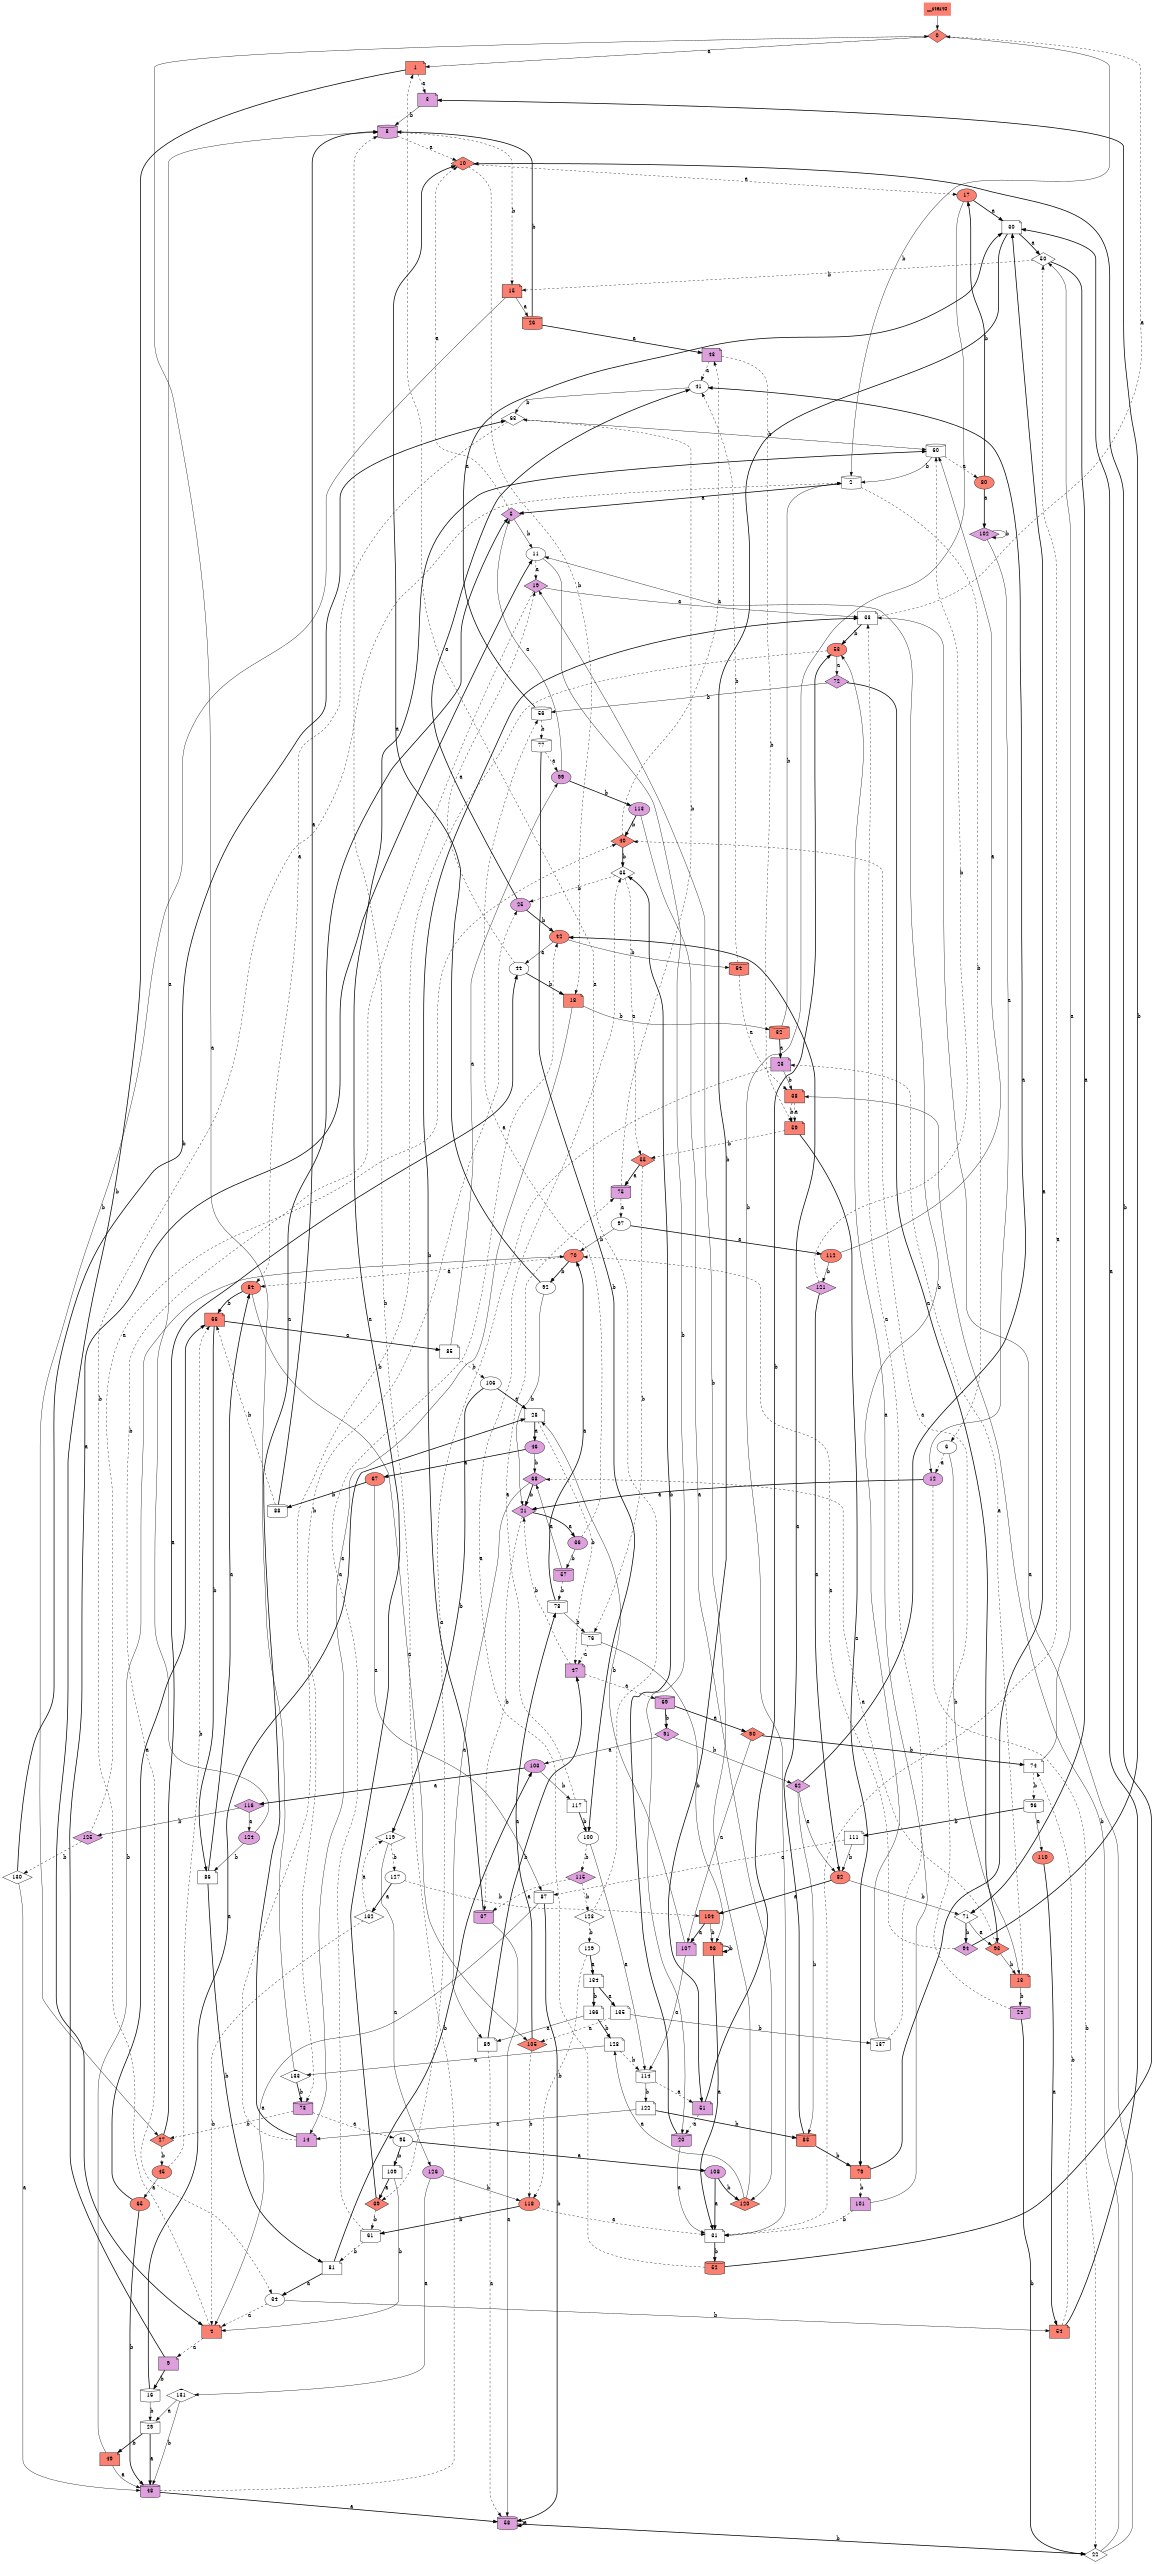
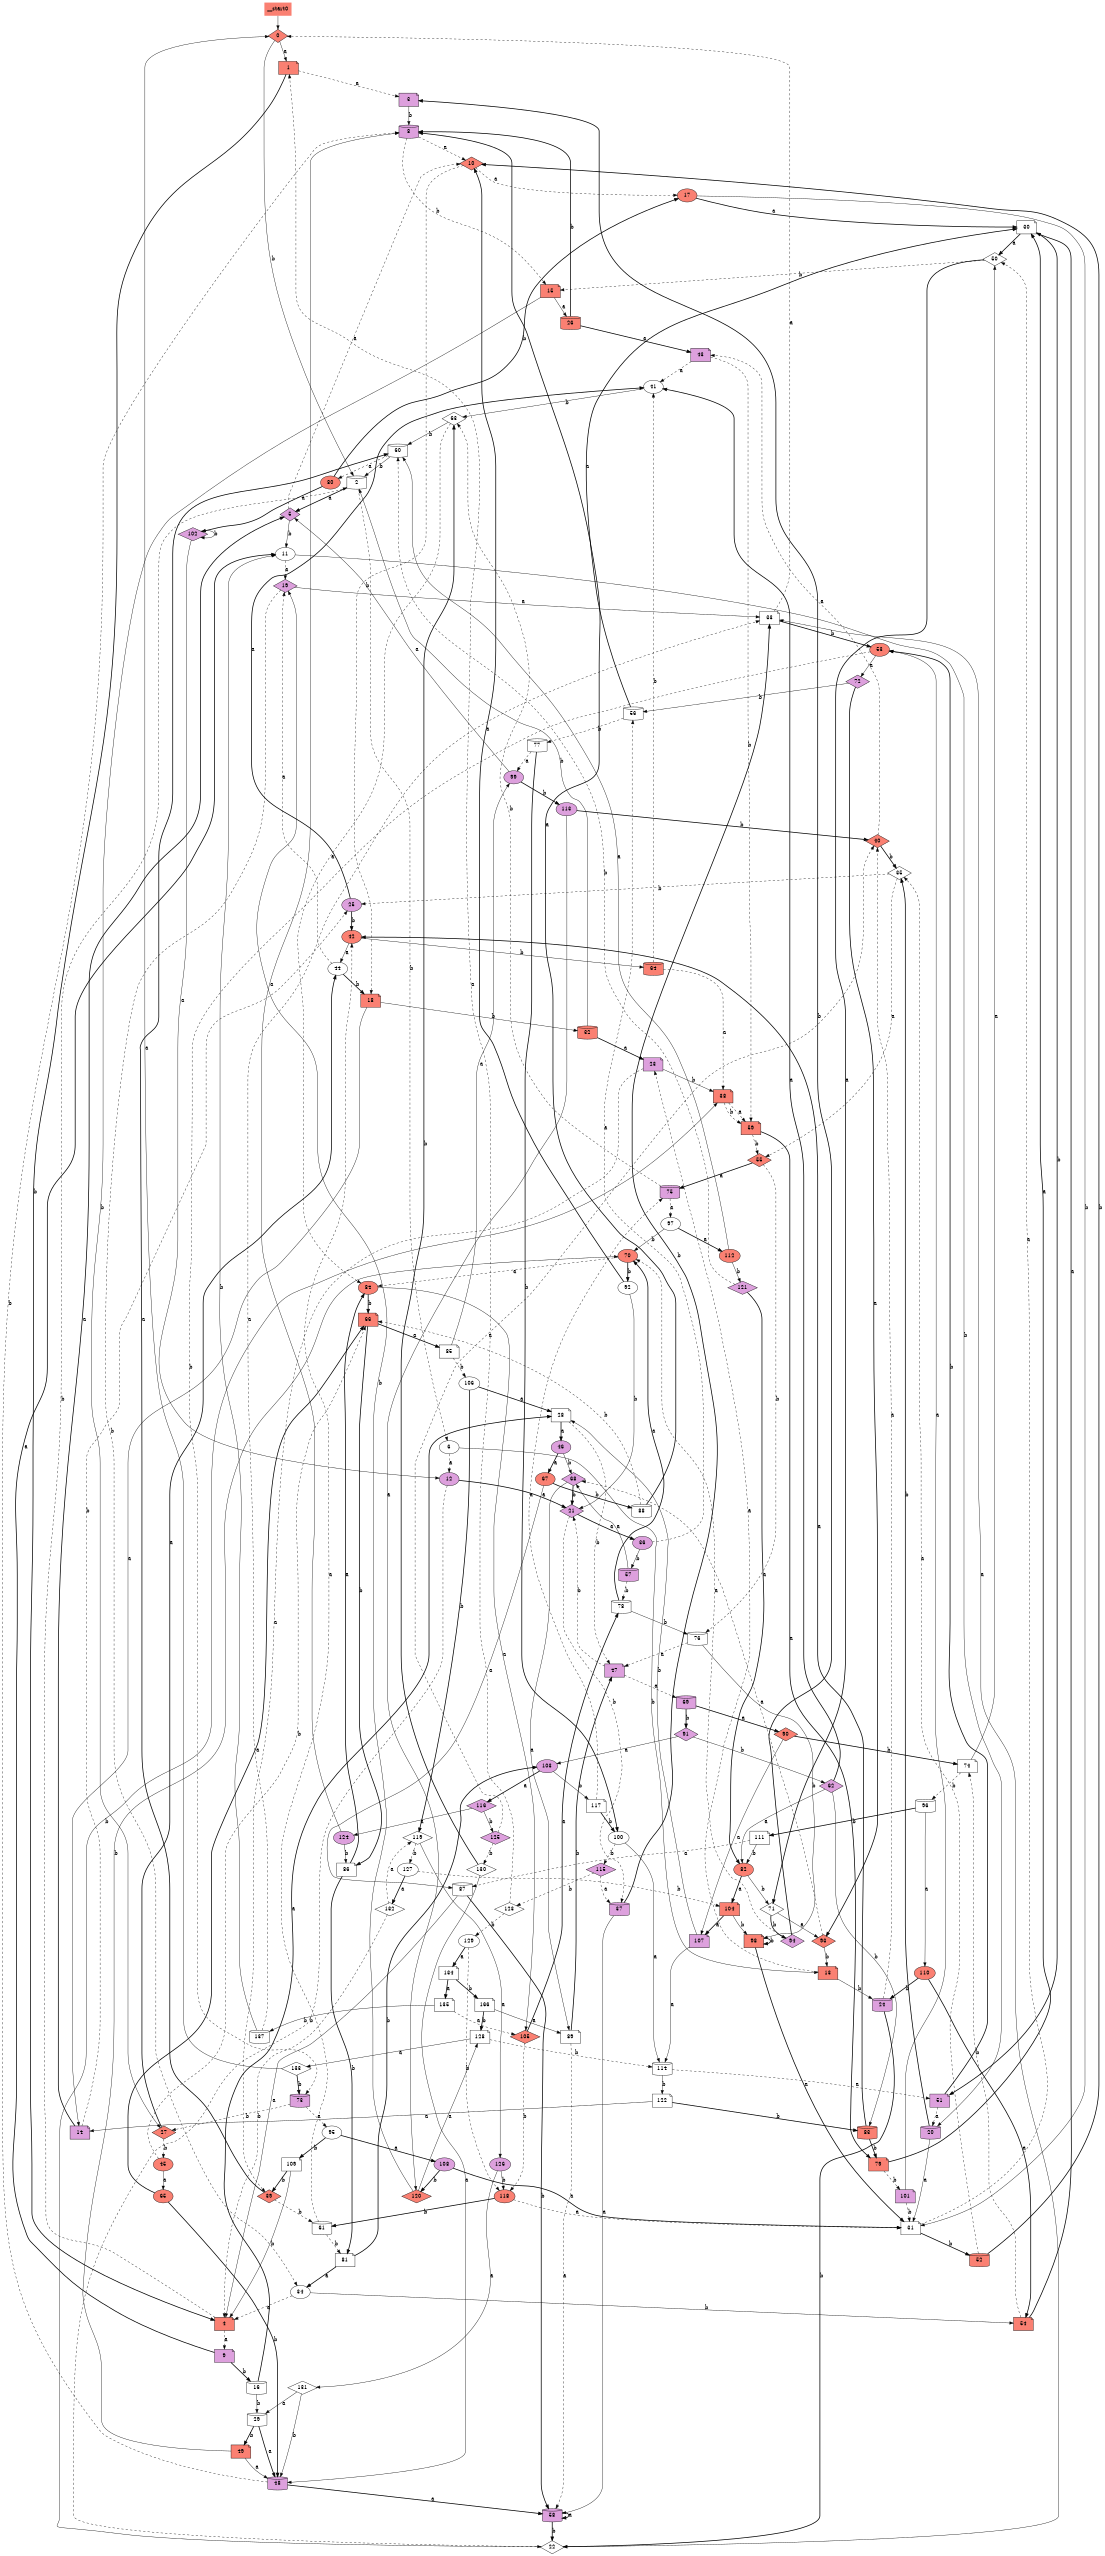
edge "110" -> "24": added, label "b"
edge "109" -> "39": label "a" -> "b"
